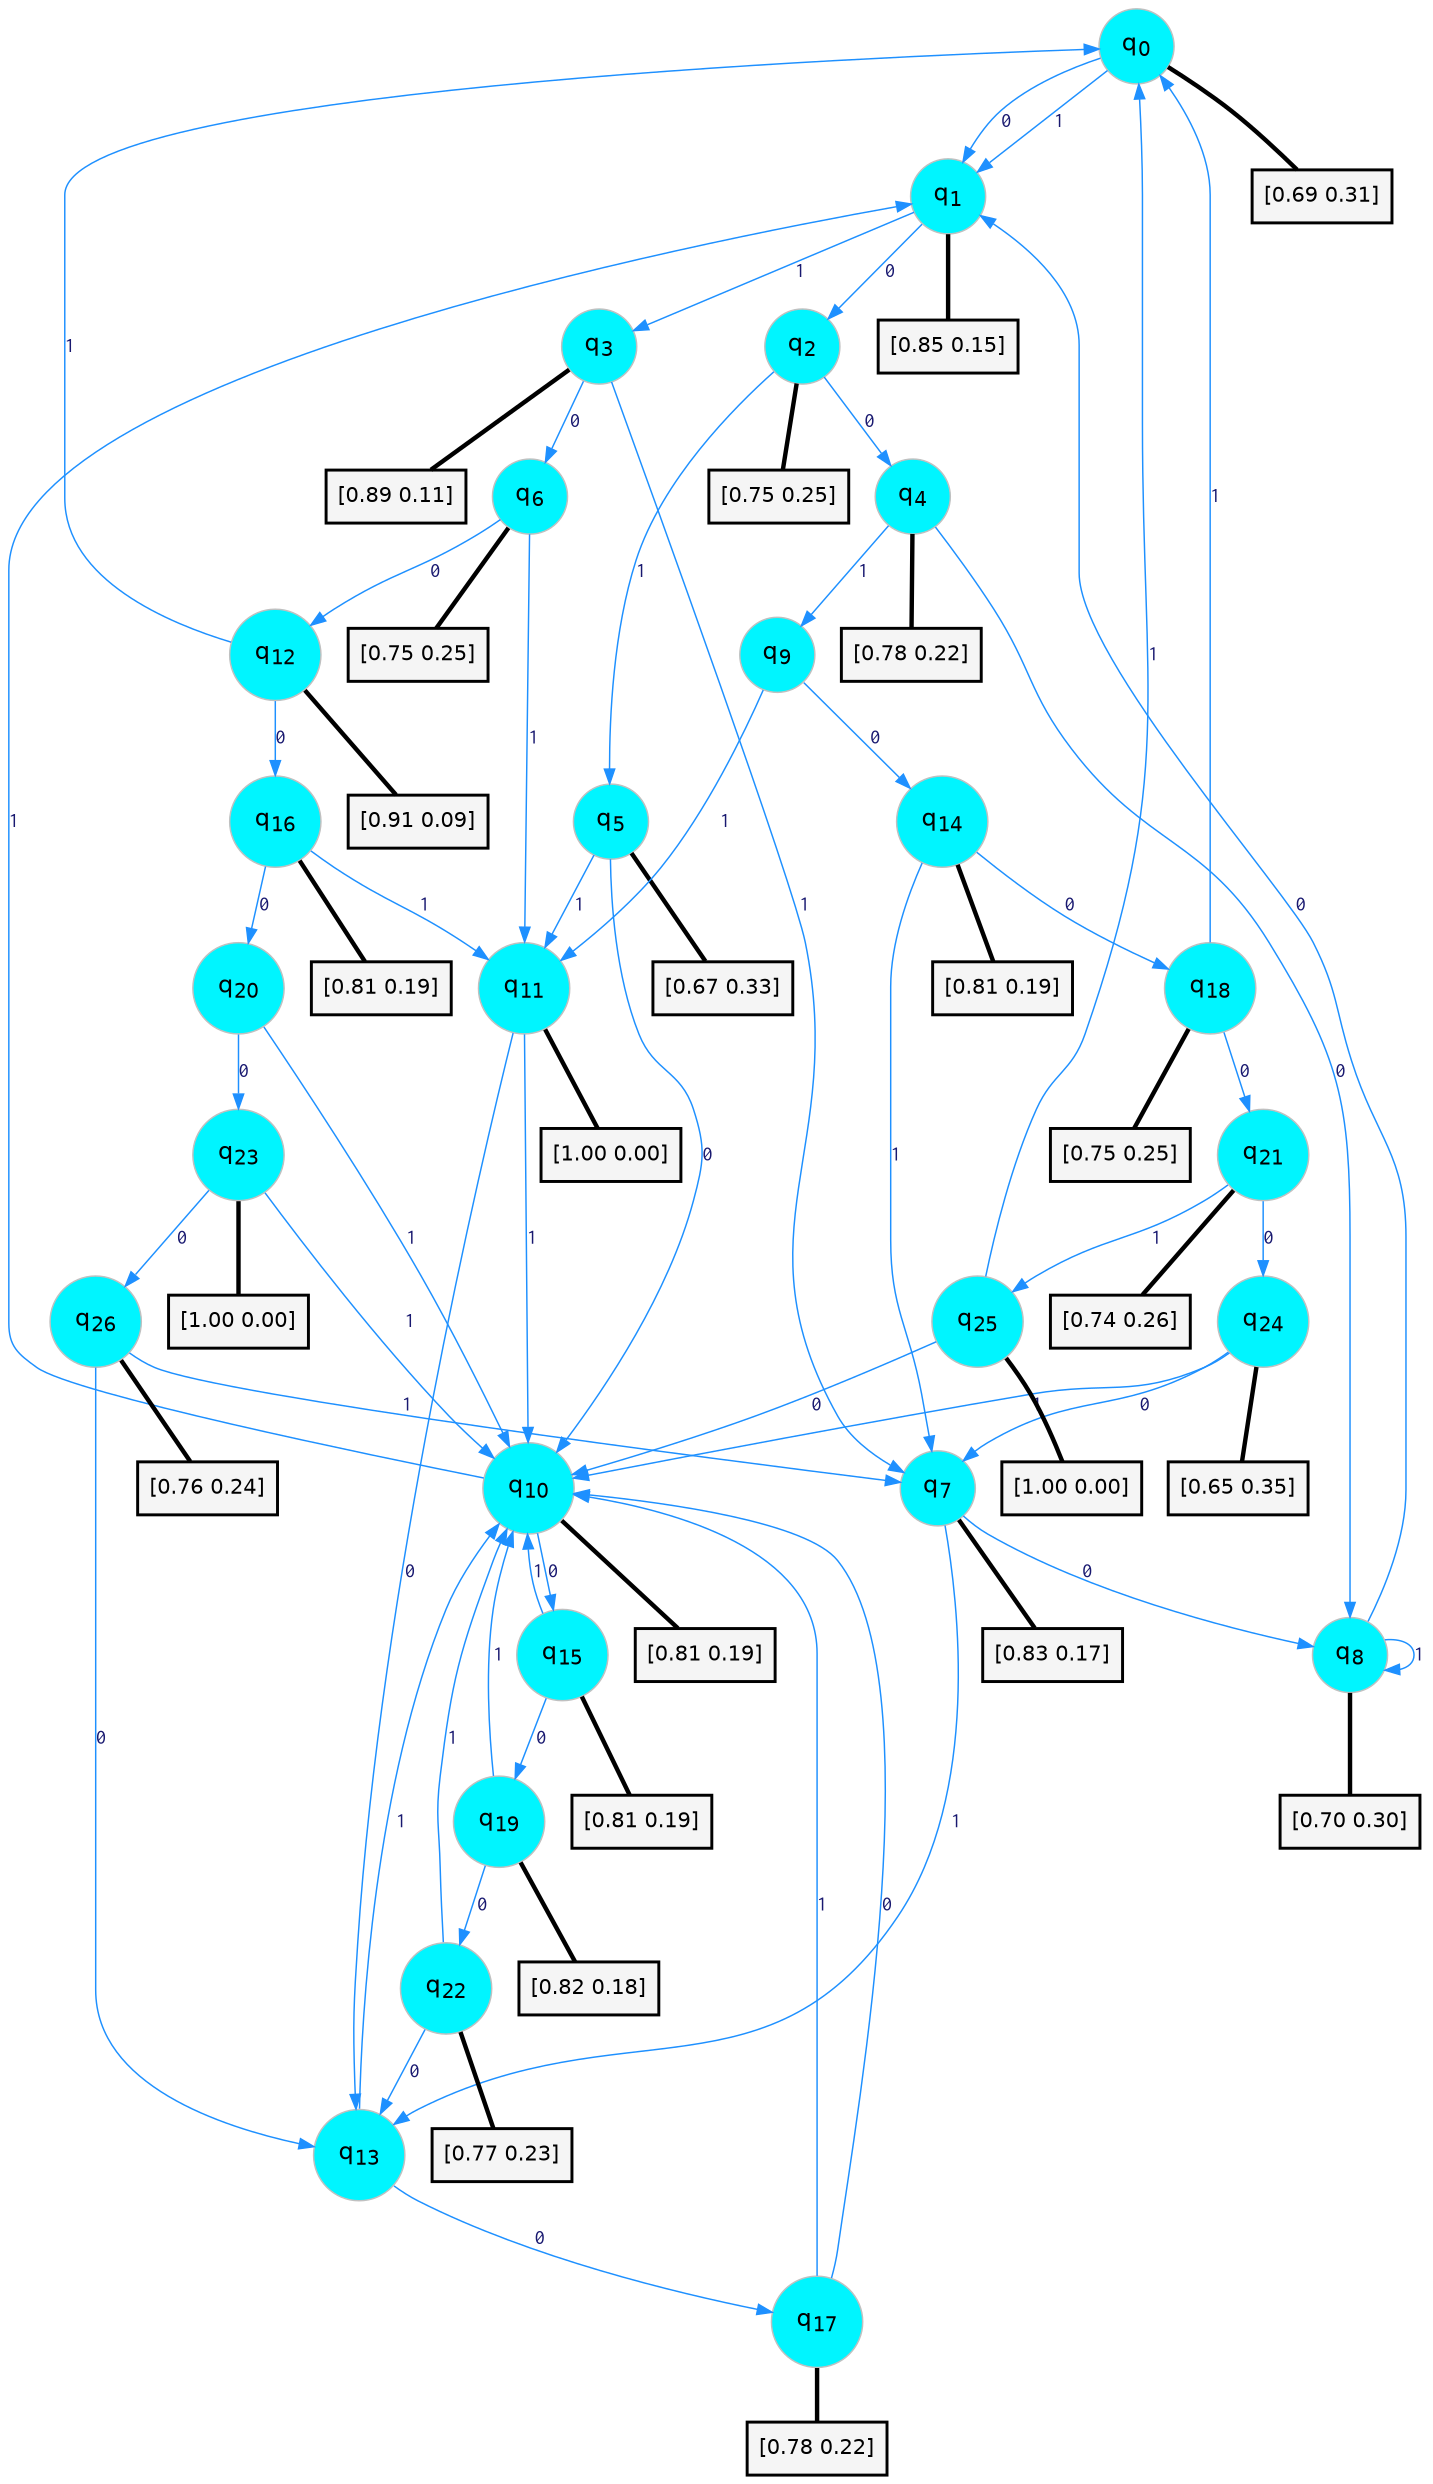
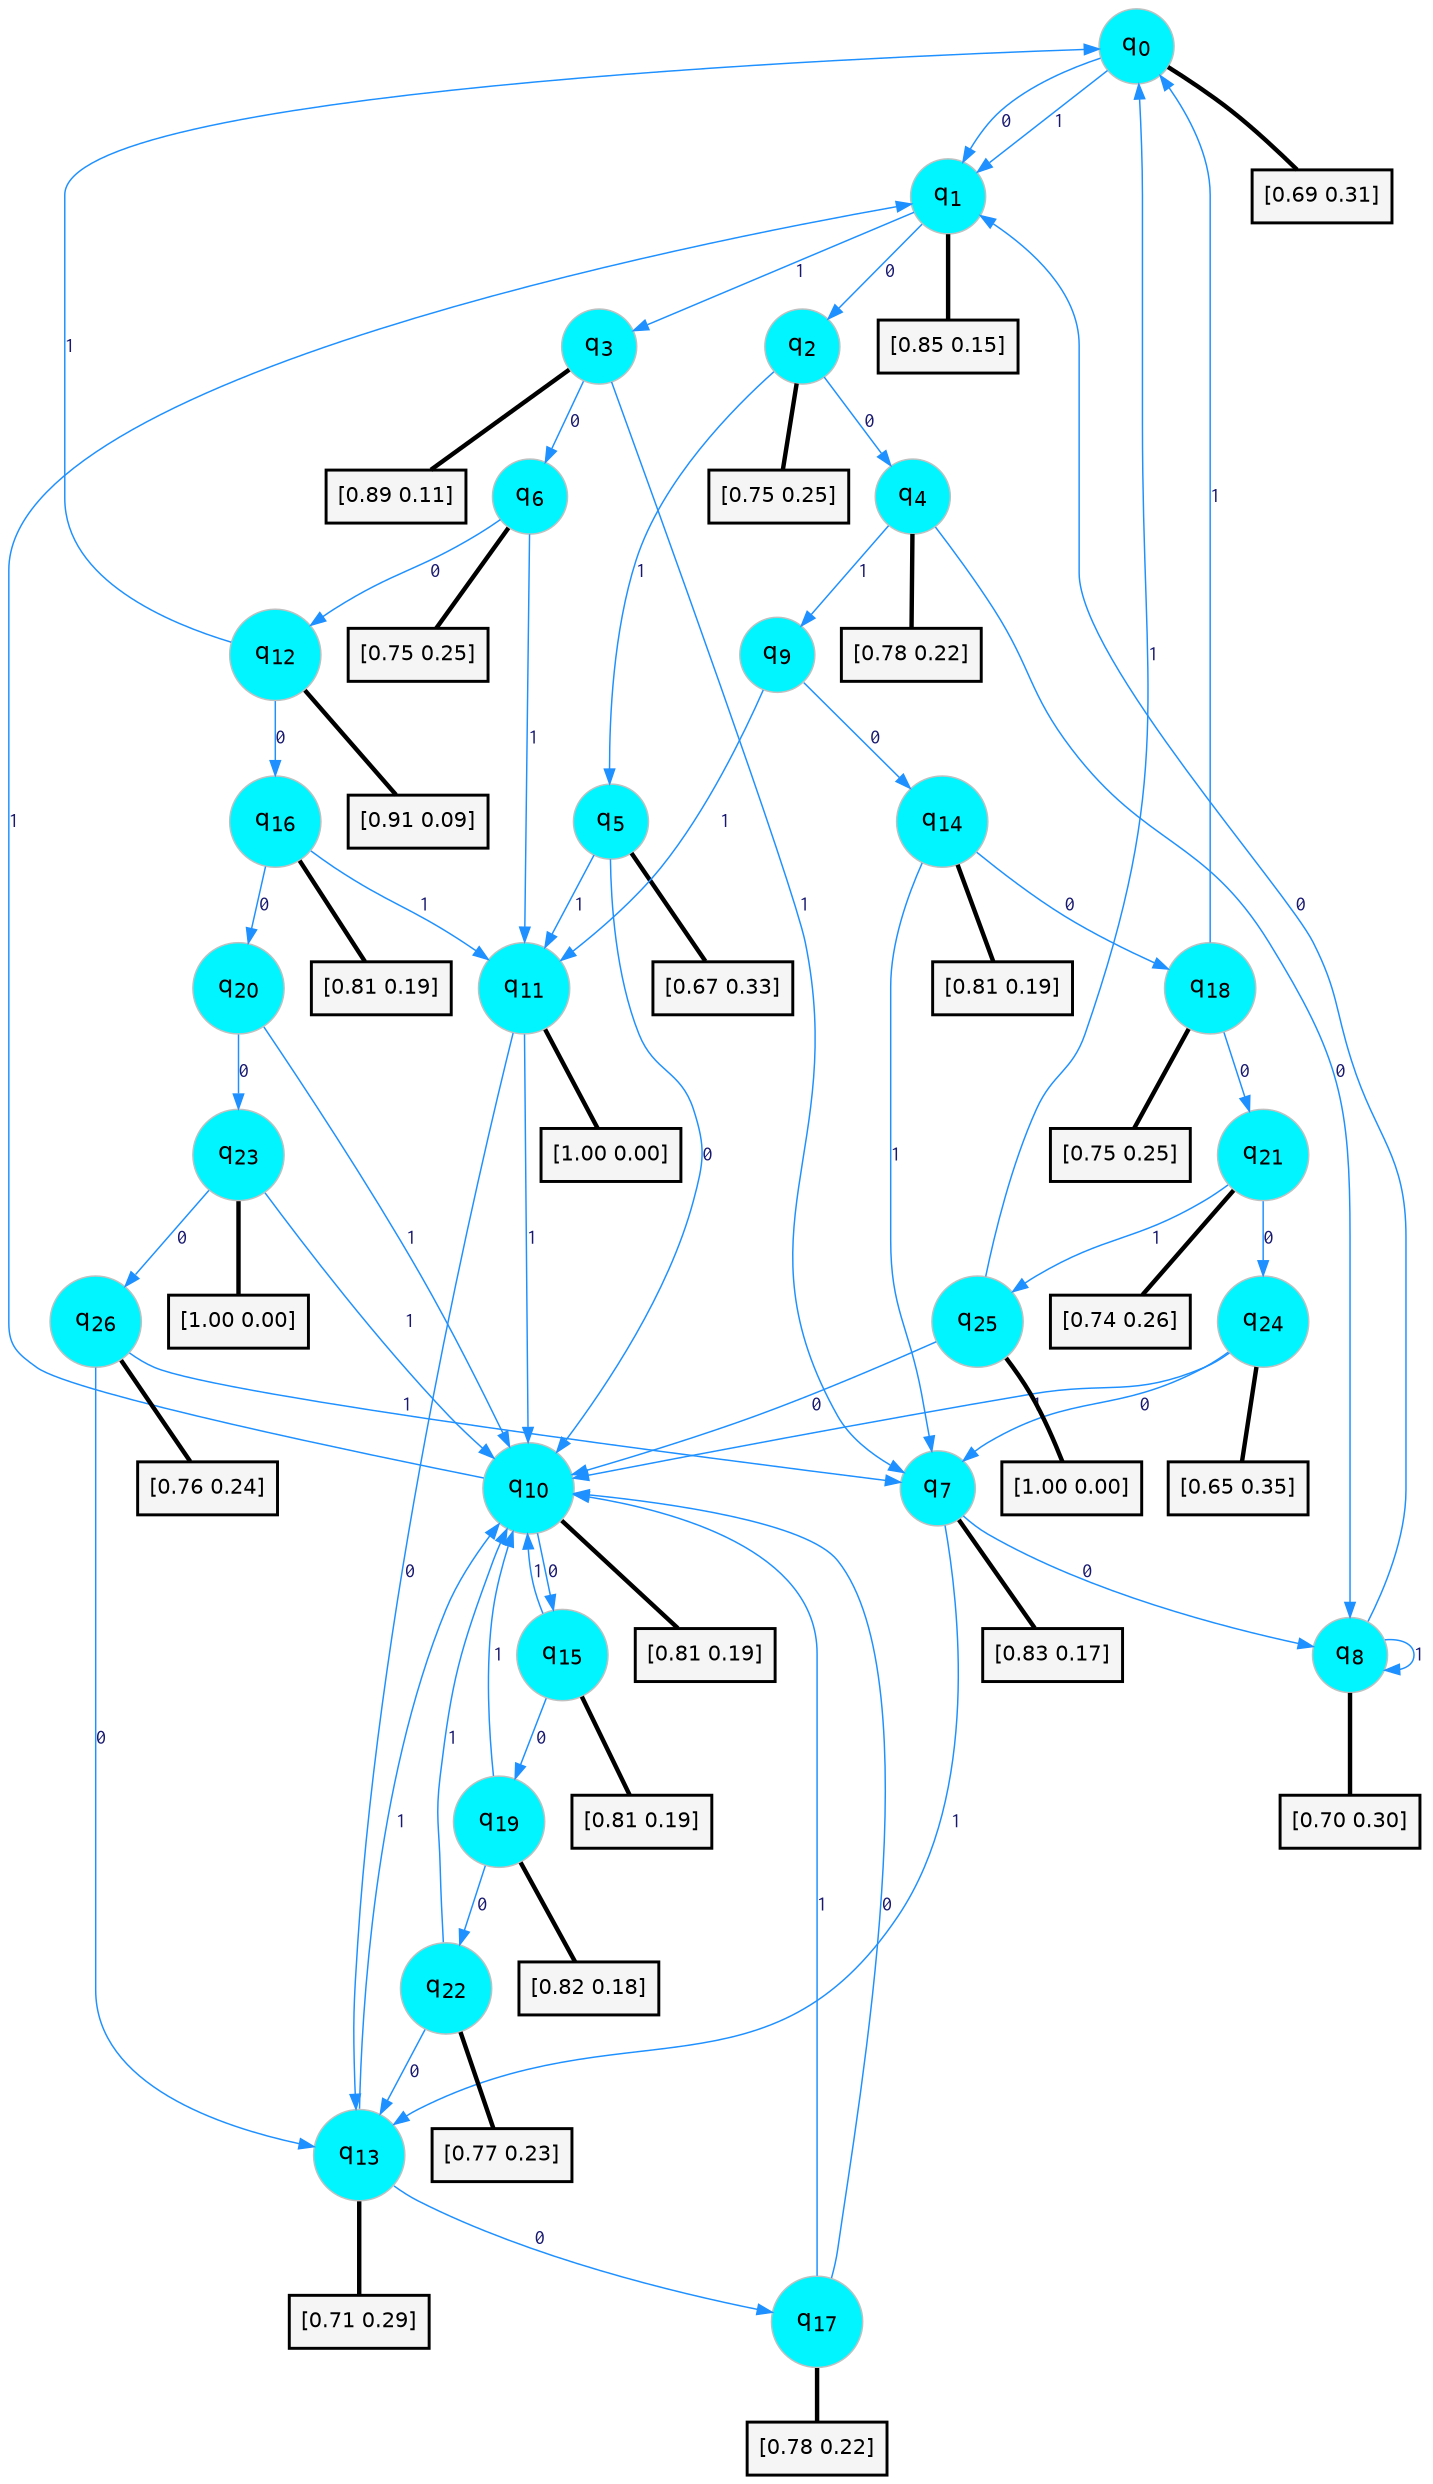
node "[0.71 0.29]": added
